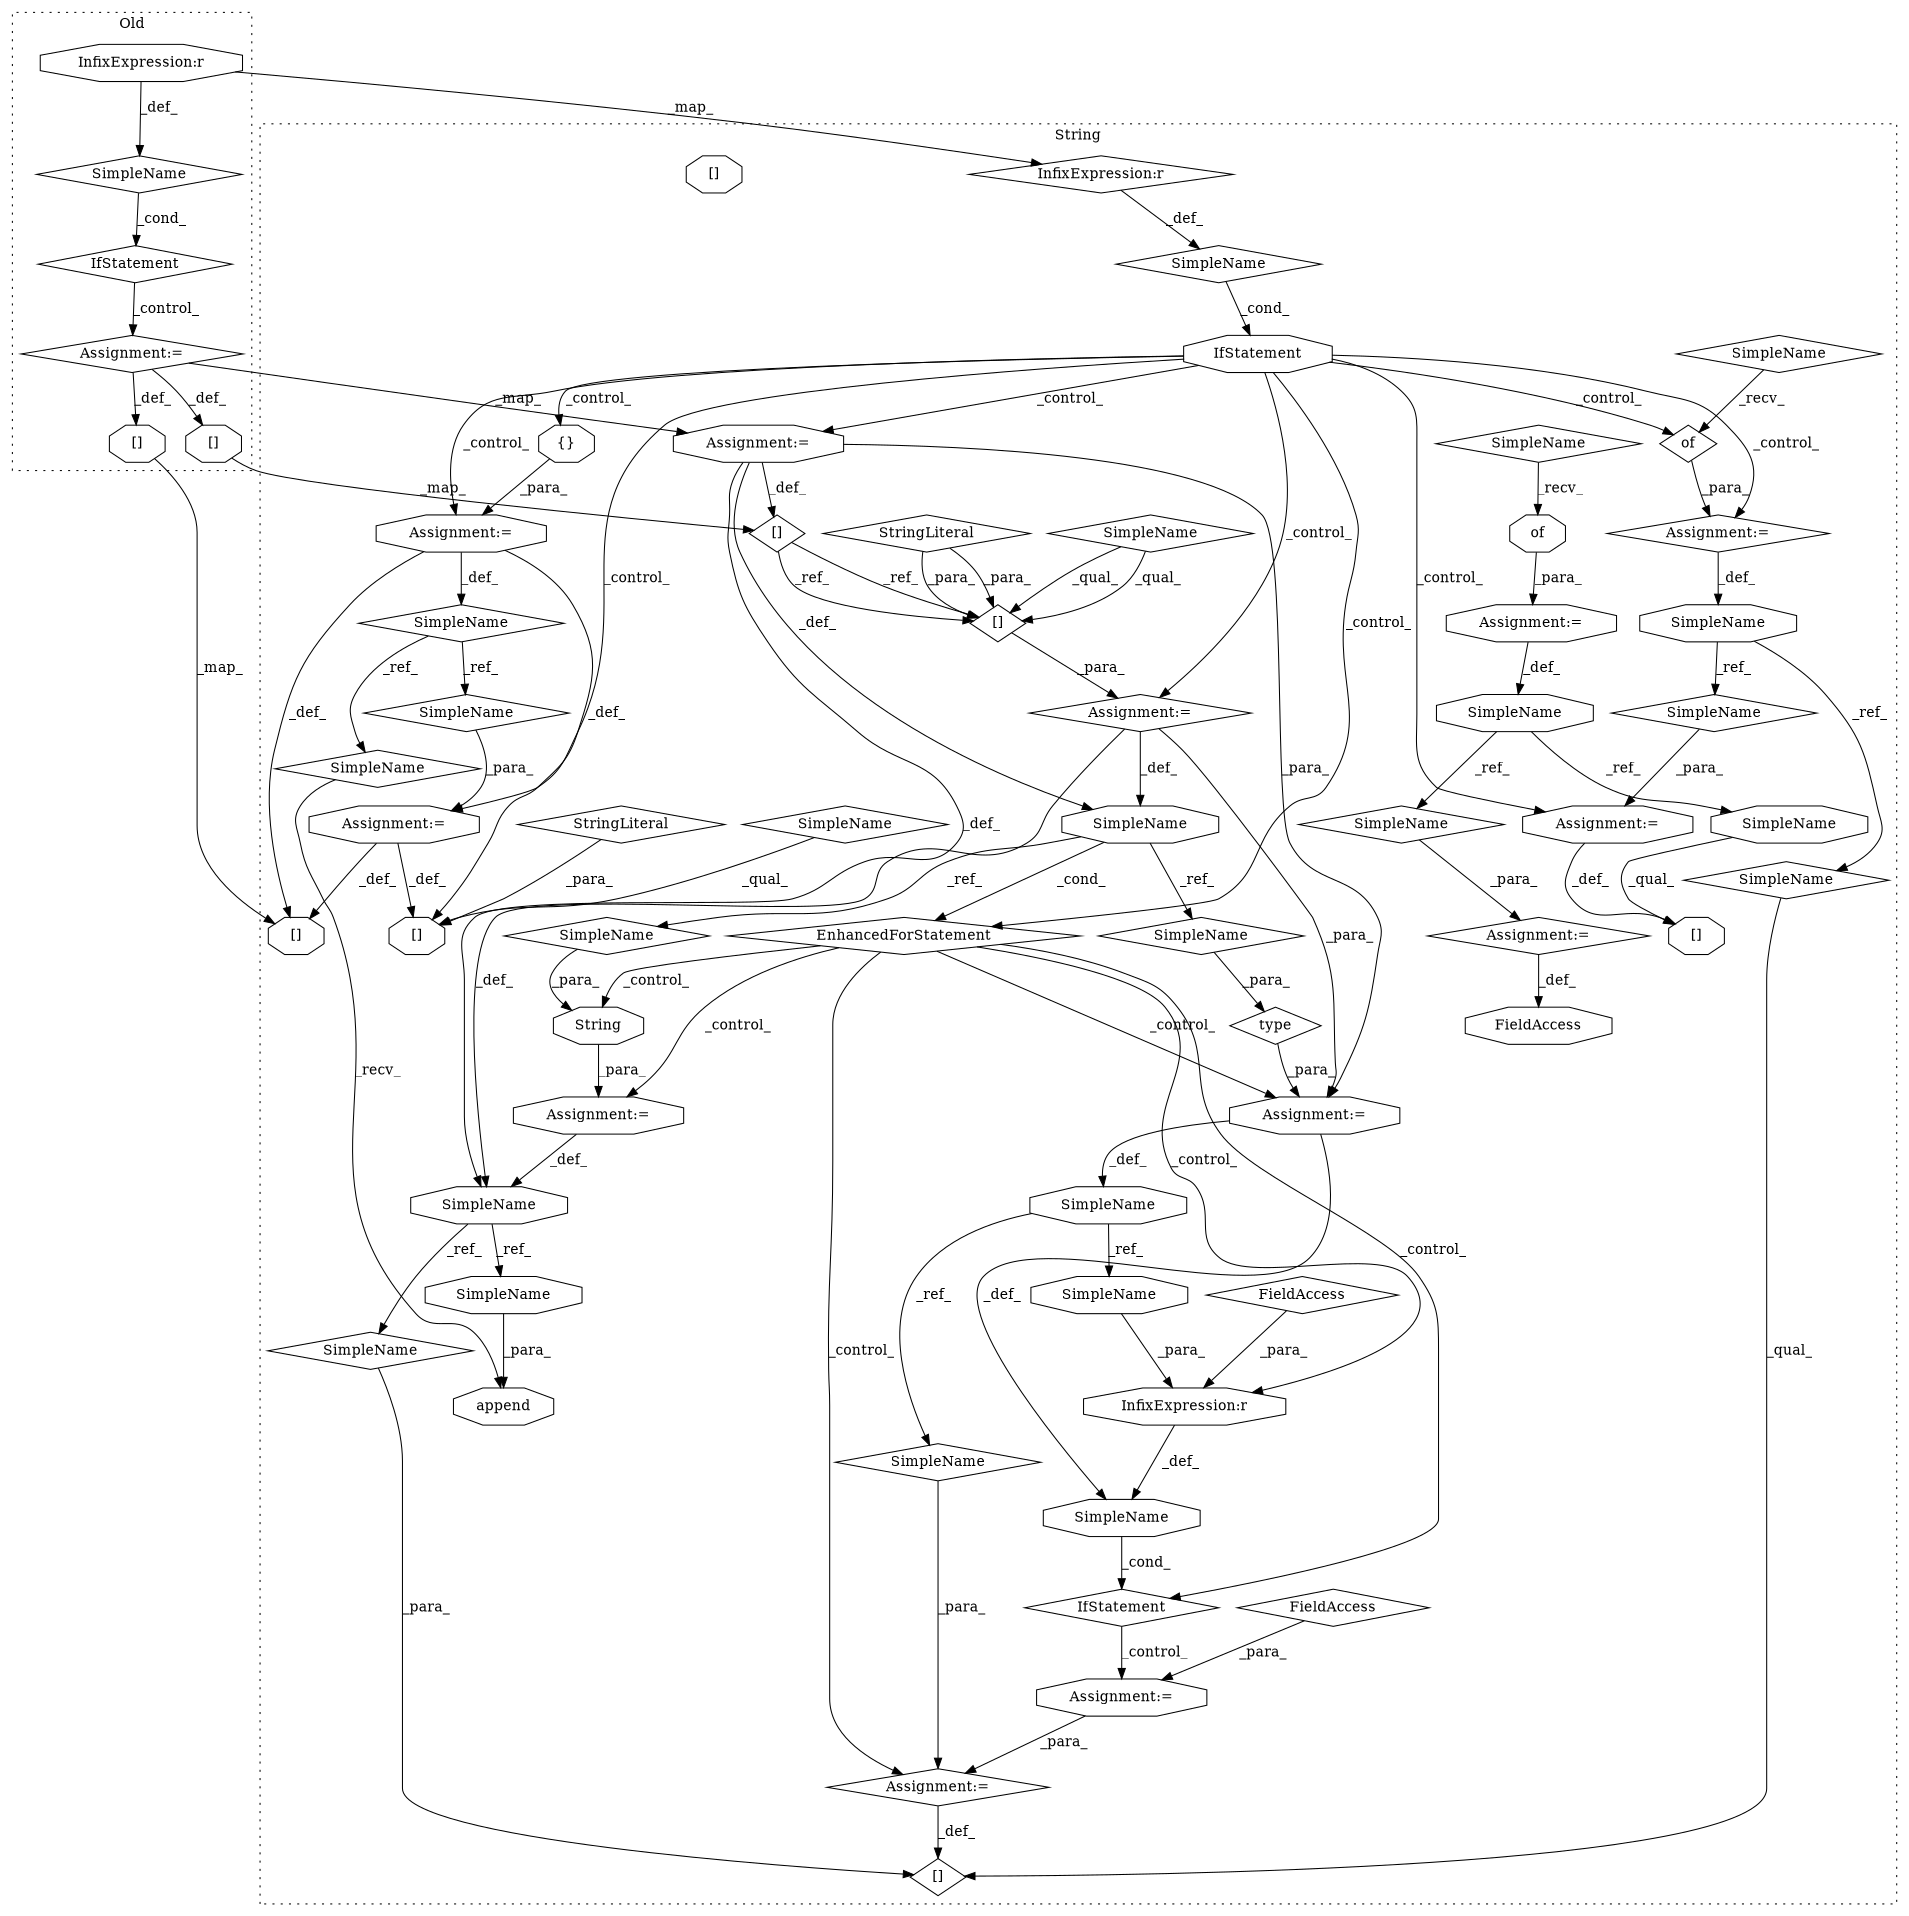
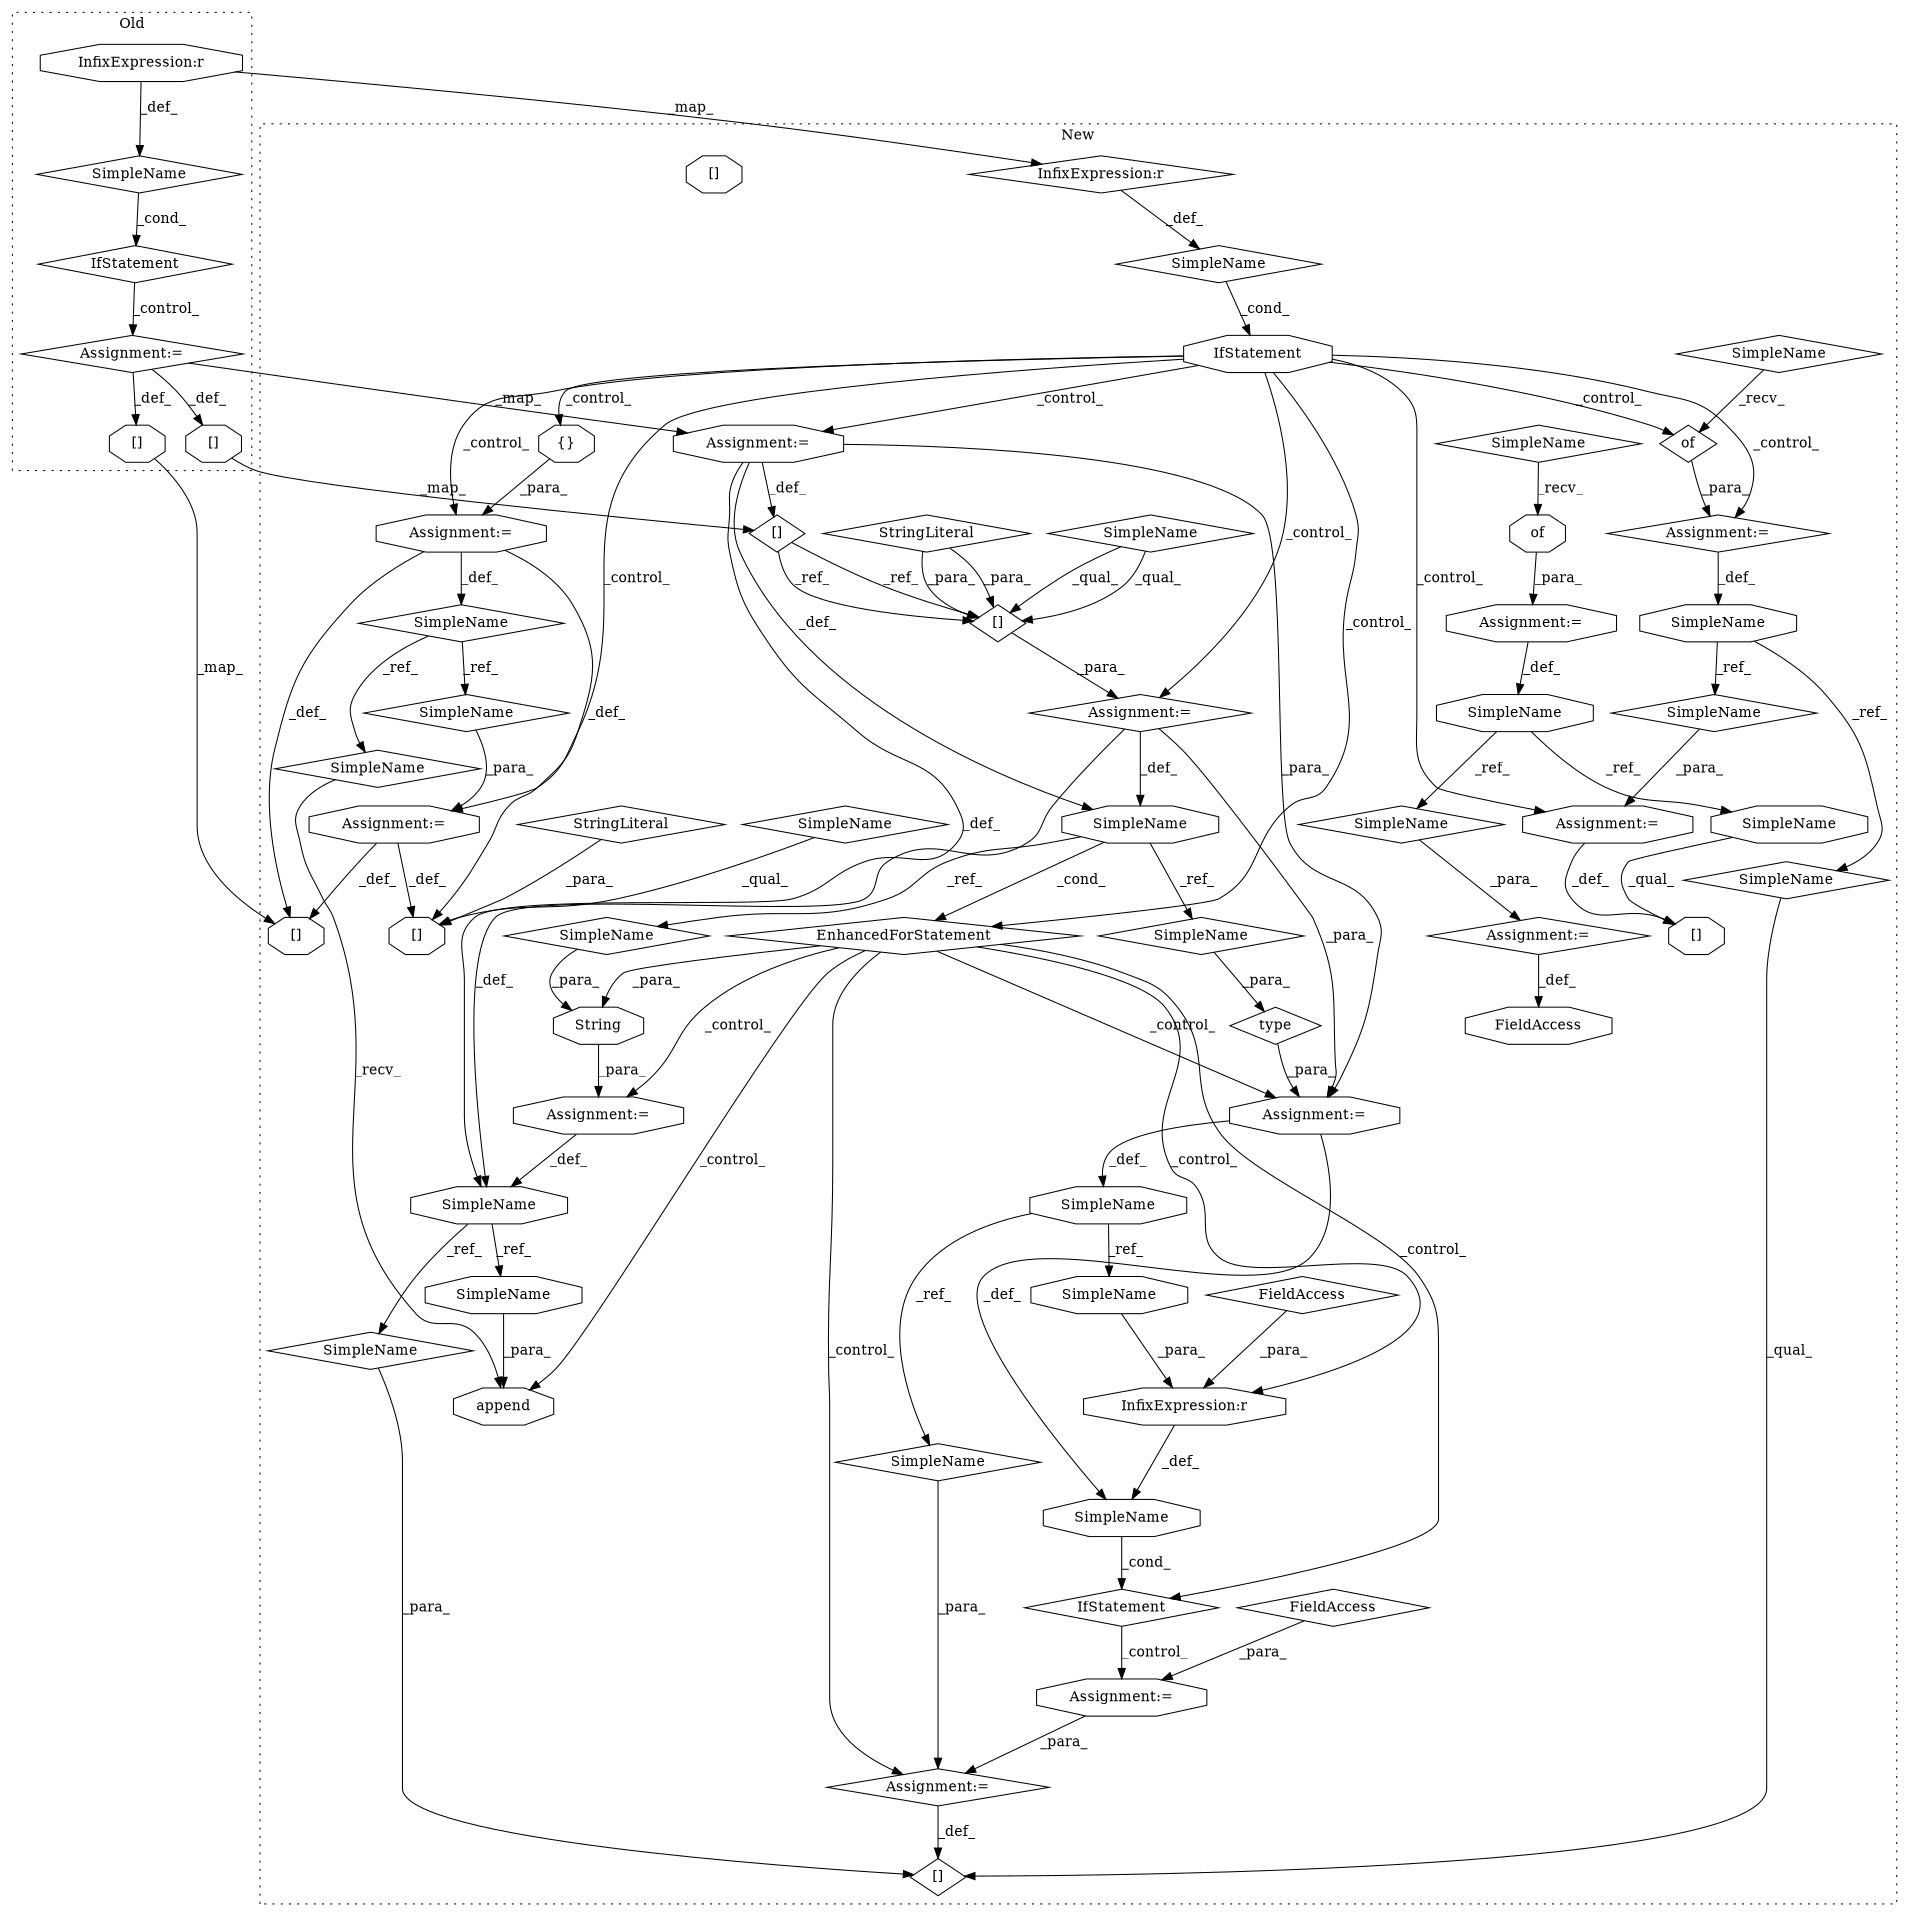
cluster "String": label "String" -> "New"
edge "EnhancedForStatement" -> "String": label "_control_" -> "_para_"
edge "EnhancedForStatement" -> "append": added, label "_control_"
